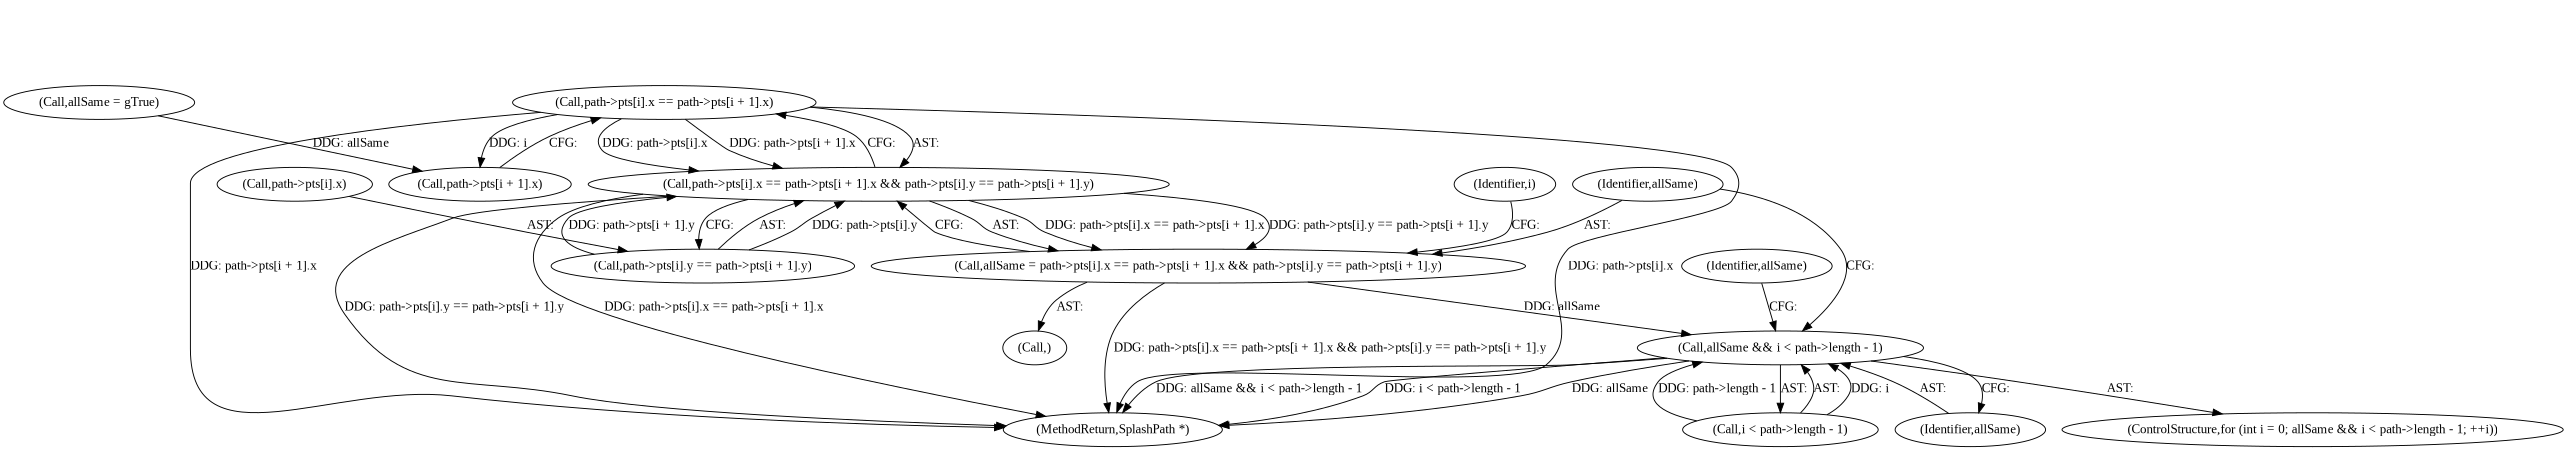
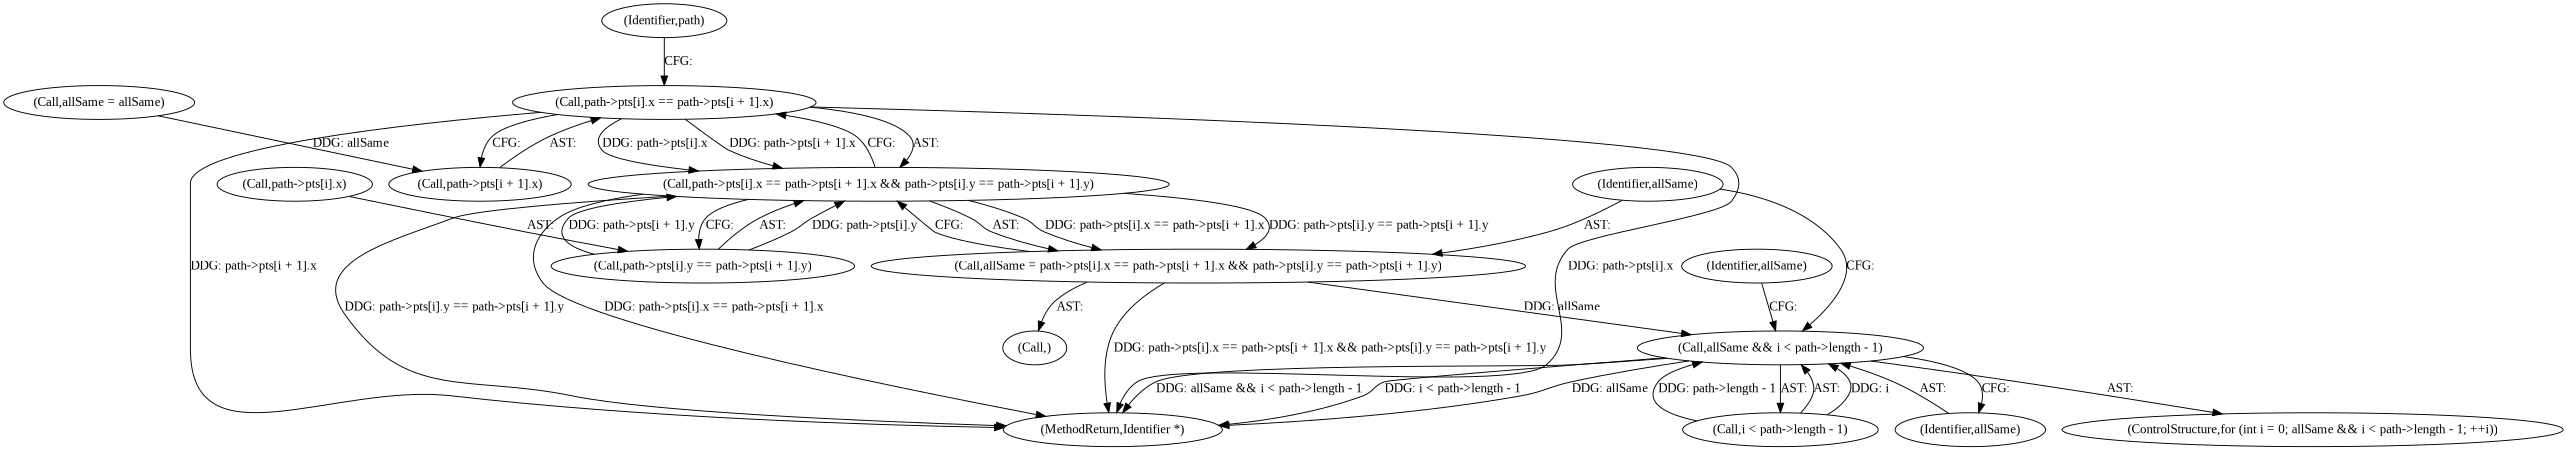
node "(Identifier,path)": added
node "(Call,allSame = gTrue)": label "(Call,allSame = gTrue)" -> "(Call,allSame = allSame)"
edge "(Call,path->pts[i].x == path->pts[i + 1].x)" -> "(Call,path->pts[i + 1].x)": label "DDG: i" -> "CFG: "
edge "(Call,path->pts[i + 1].x)" -> "(Call,path->pts[i].x == path->pts[i + 1].x)": label "CFG: " -> "AST: "
node "(Identifier,i)": removed
node "(MethodReturn,SplashPath *)": label "(MethodReturn,SplashPath *)" -> "(MethodReturn,Identifier *)"
